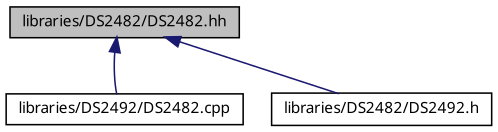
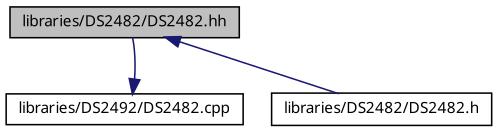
edge "libraries/DS2492/DS2482.cpp" -> "libraries/DS2482/DS2482.hh": reversed
node "libraries/DS2482/DS2492.h": label "libraries/DS2482/DS2492.h" -> "libraries/DS2482/DS2482.h"
